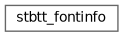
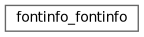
node "stbtt_fontinfo": label "stbtt_fontinfo" -> "fontinfo_fontinfo"
